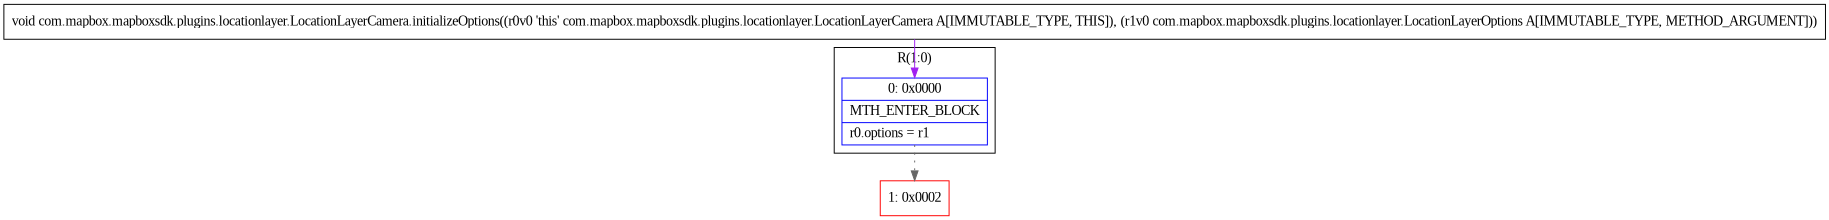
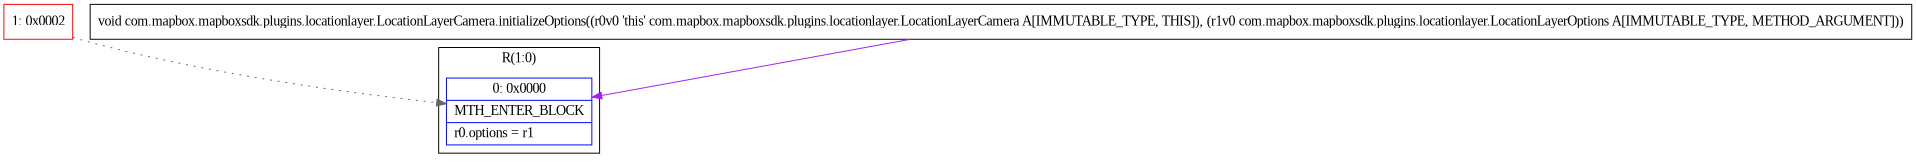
edge "0: 0x0000" -> "1: 0x0002": reversed
